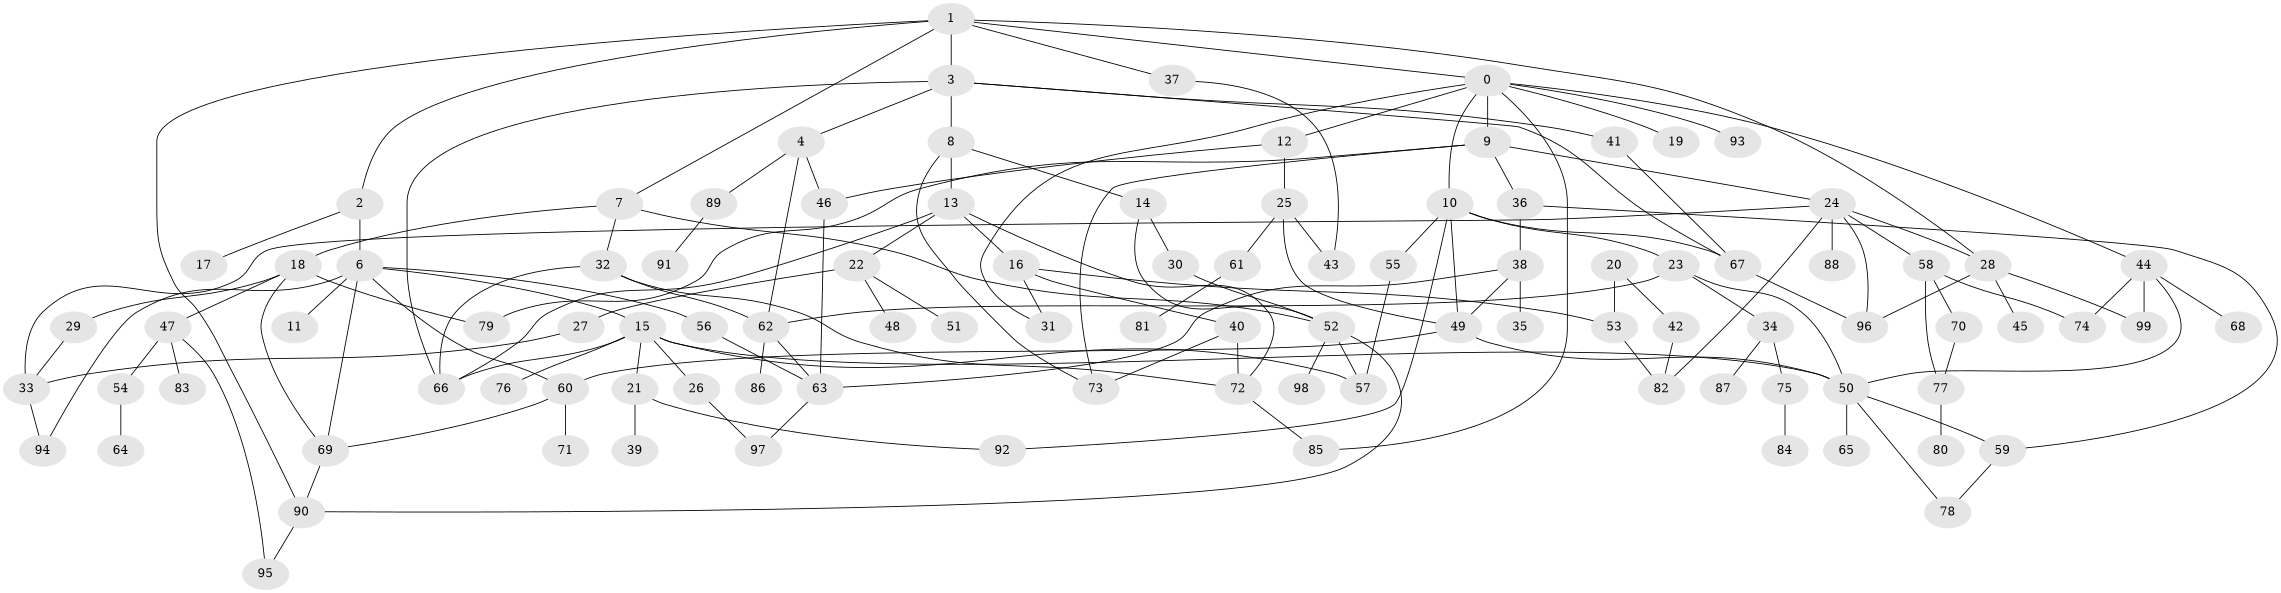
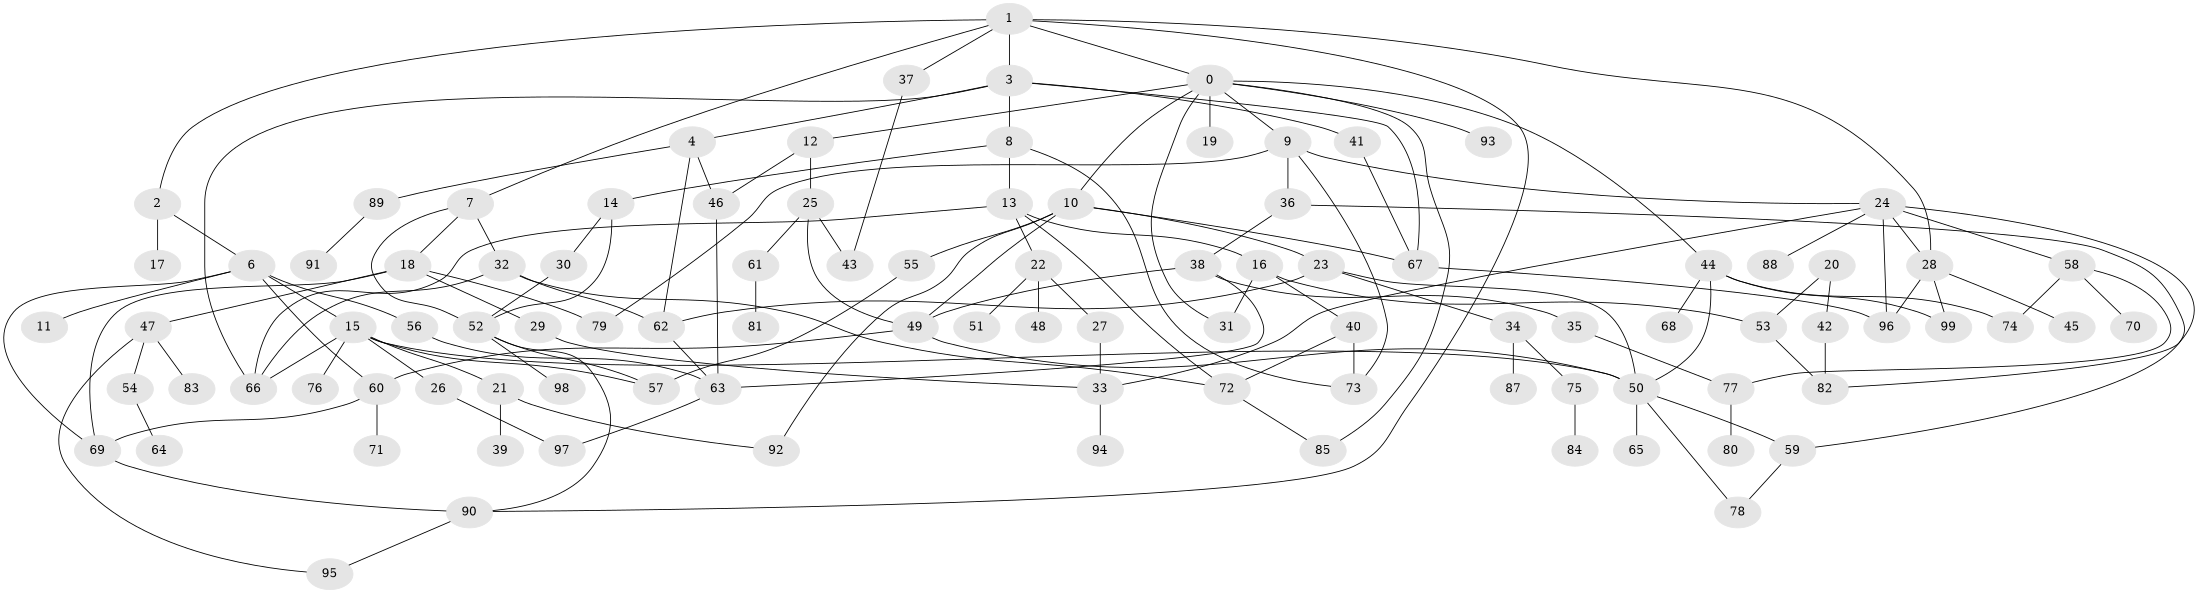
edge "6" -- "94": removed
edge "70" -- "77": now "35" -- "77"
node "86": removed
